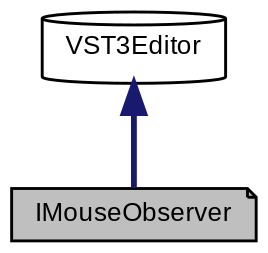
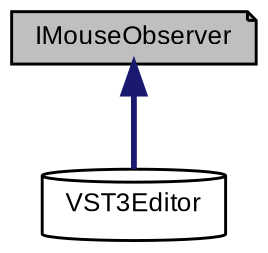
edge "IMouseObserver" -> "VST3Editor": reversed
